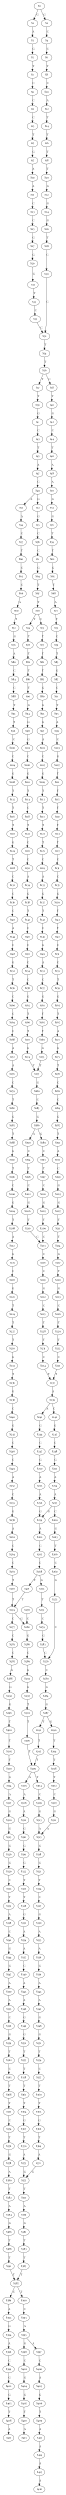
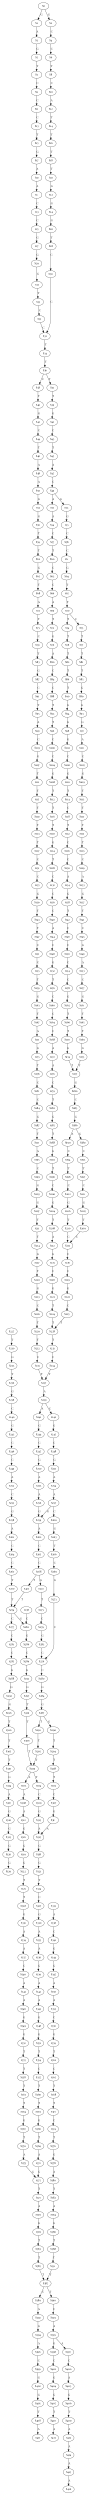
edge "S224" -> "S227": now "S224" -> "S228"
node "S332": removed
